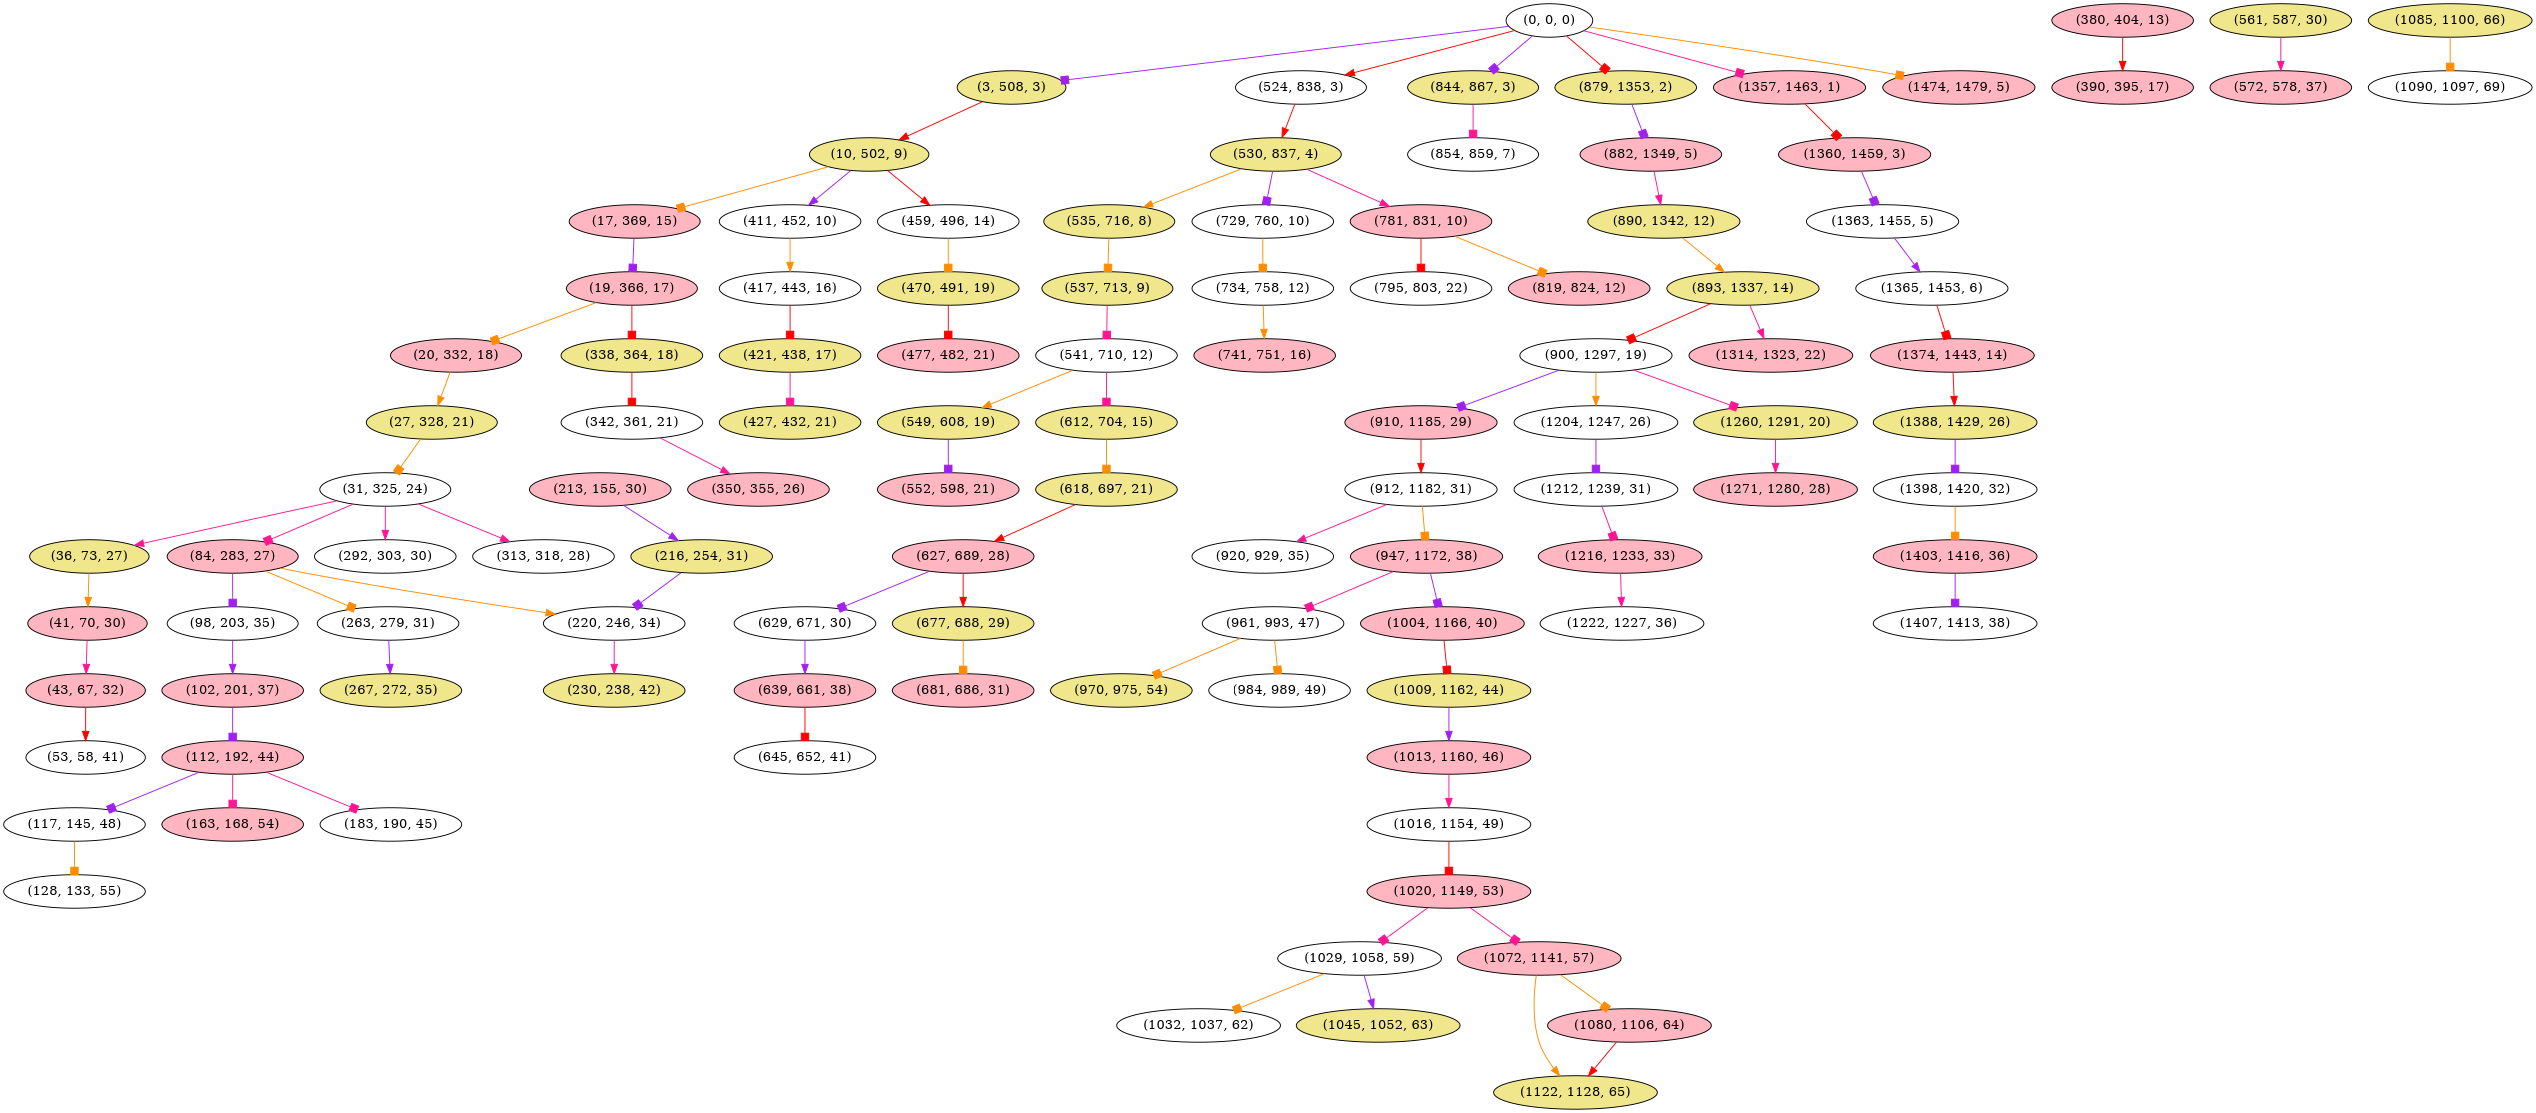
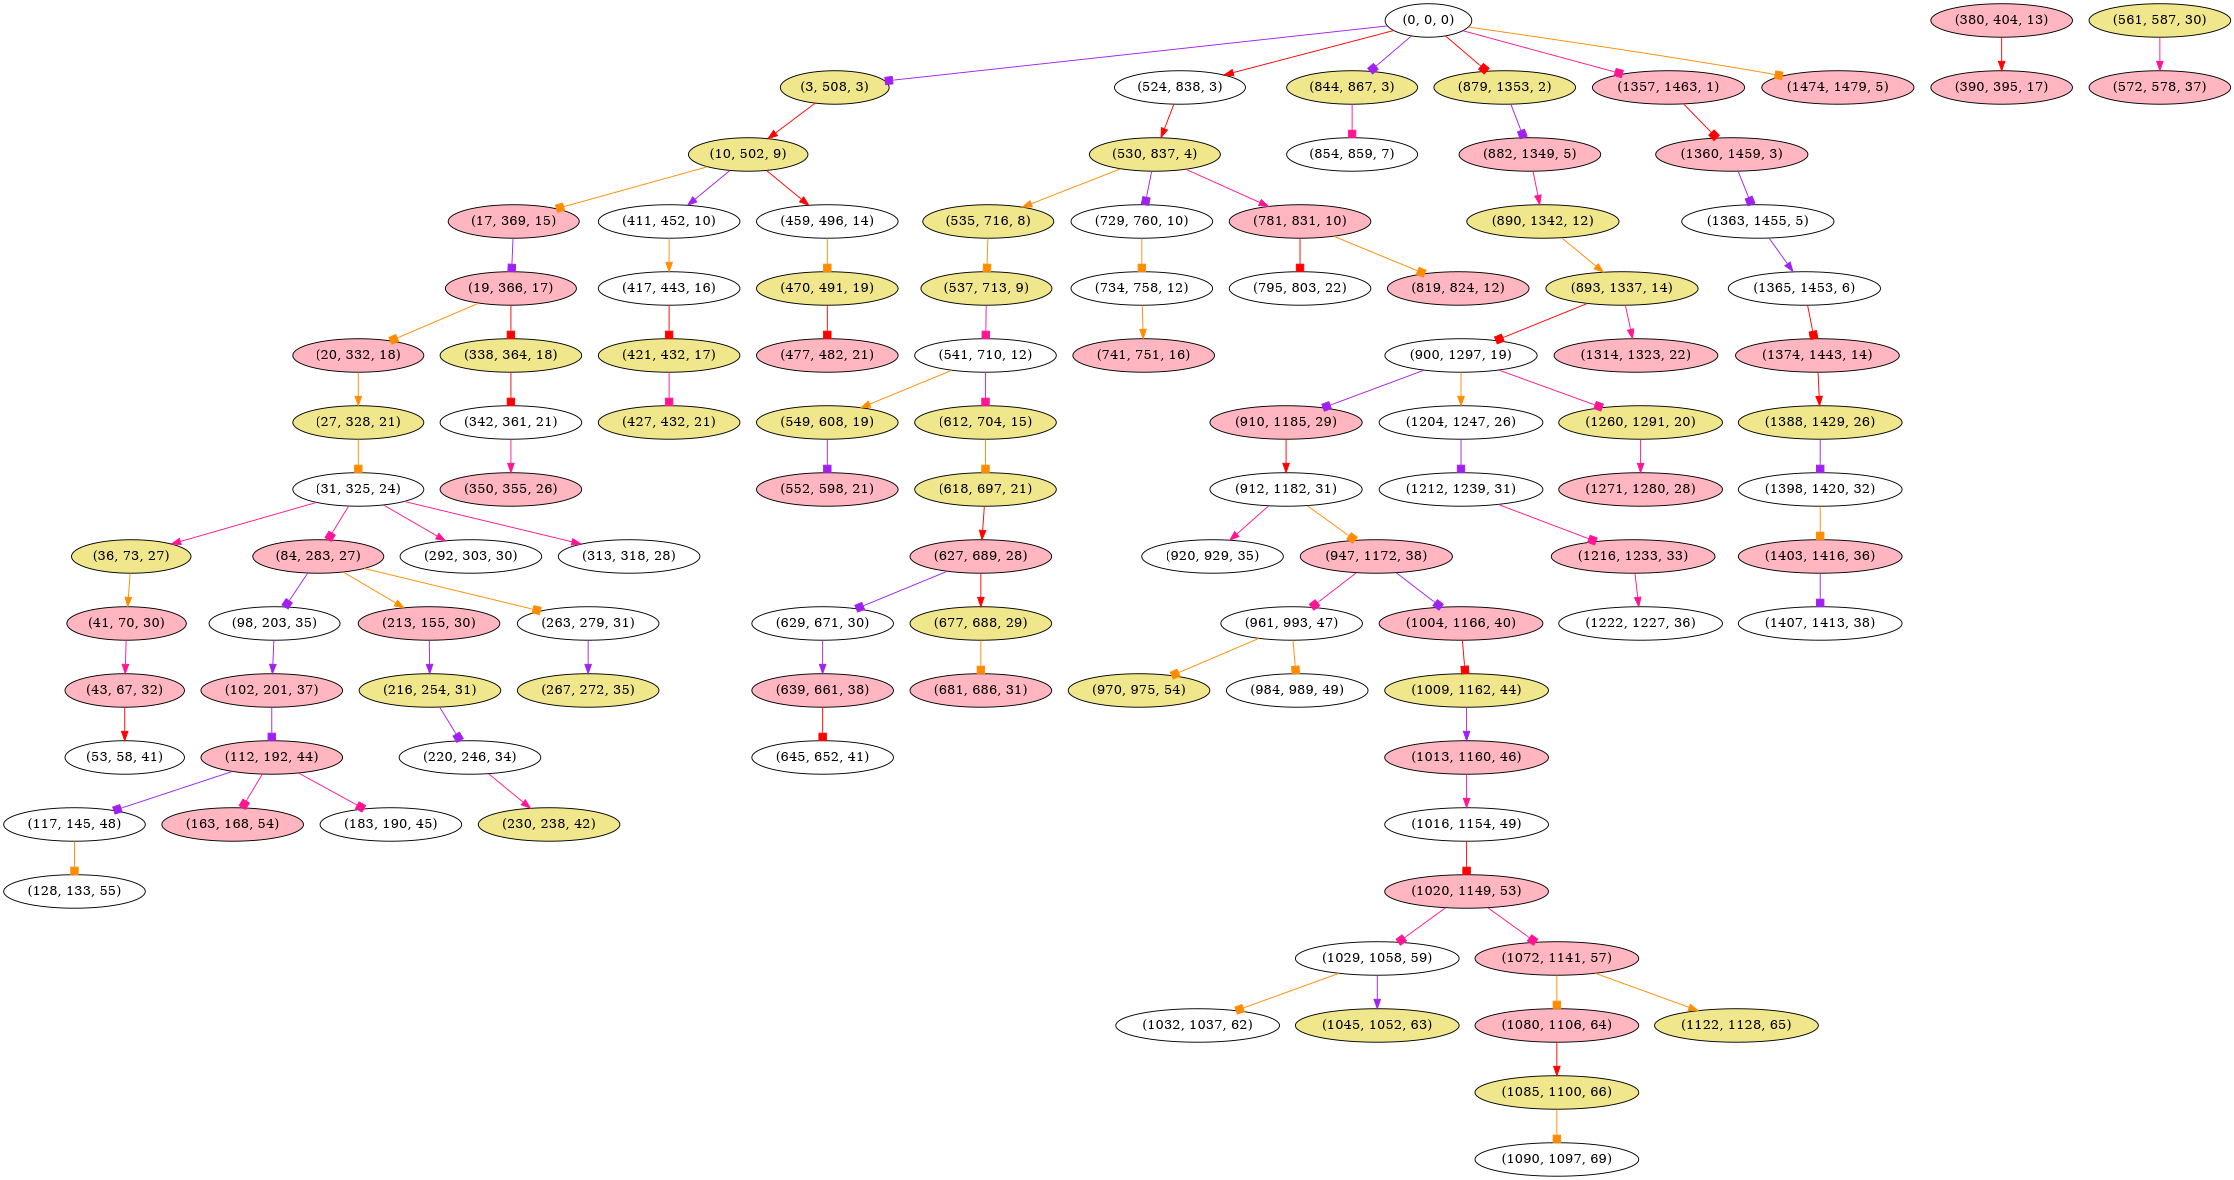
node "(421, 438, 17)": label "(421, 438, 17)" -> "(421, 432, 17)"
edge "(84, 283, 27)" -> "(220, 246, 34)": now "(84, 283, 27)" -> "(213, 155, 30)"
edge "(1080, 1106, 64)" -> "(1122, 1128, 65)": now "(1080, 1106, 64)" -> "(1085, 1100, 66)"
